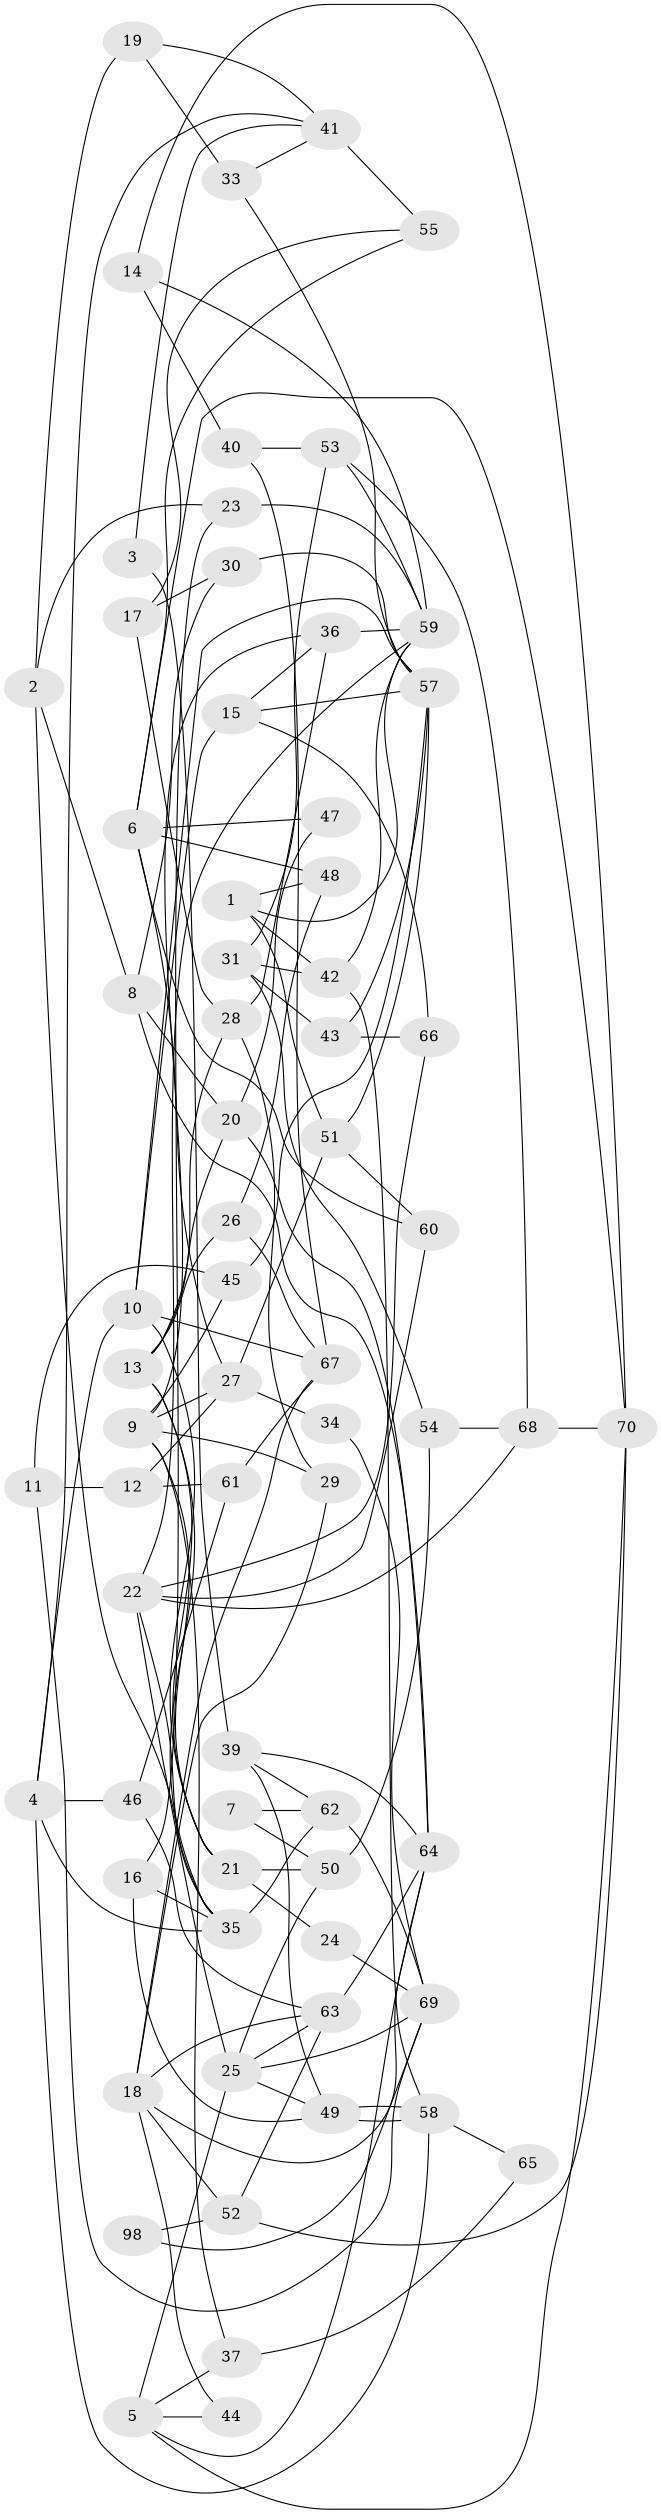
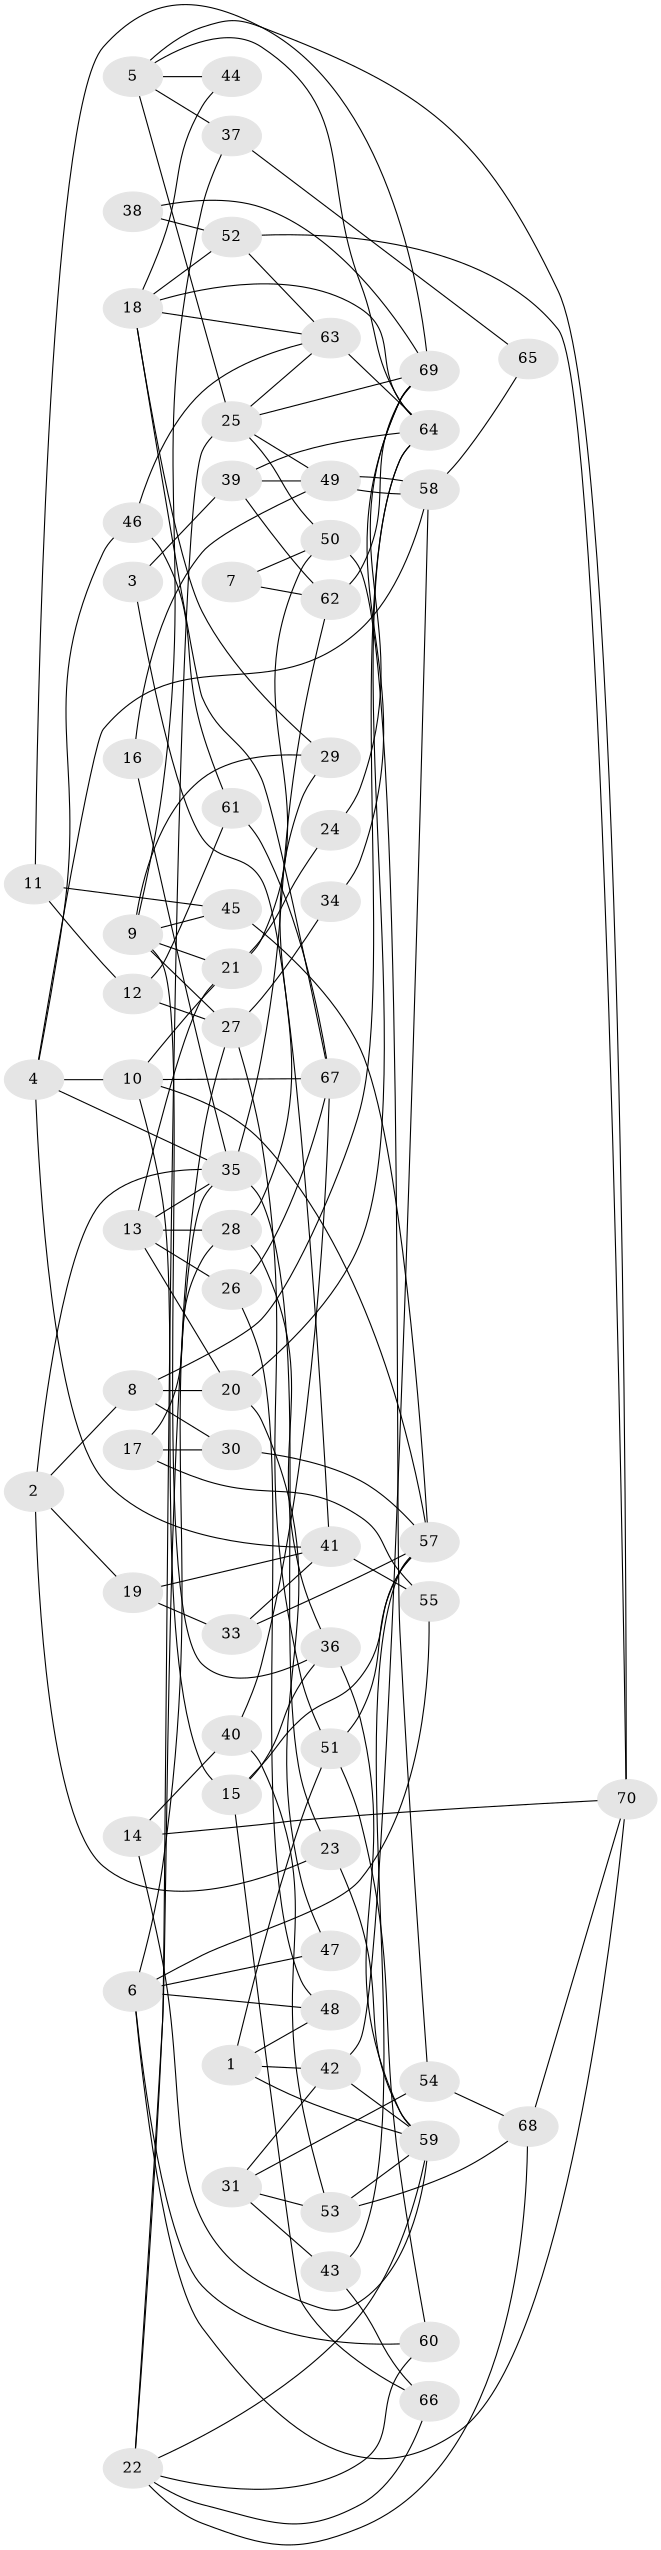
edge "23" -- "16": now "23" -- "35"
node "98": label "98" -> "38"
